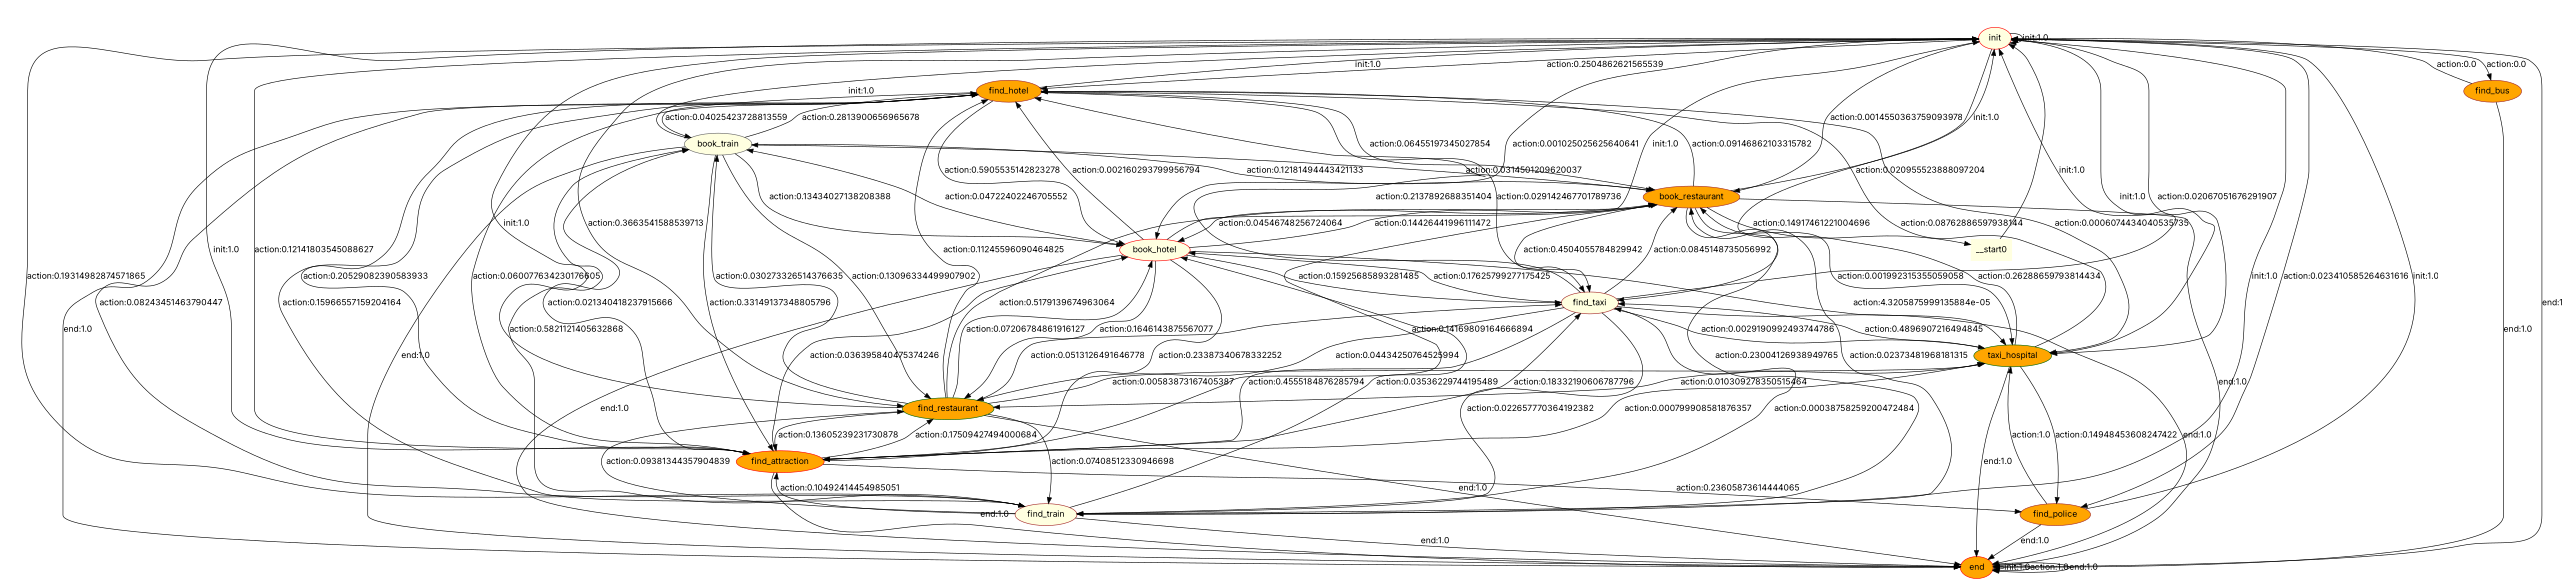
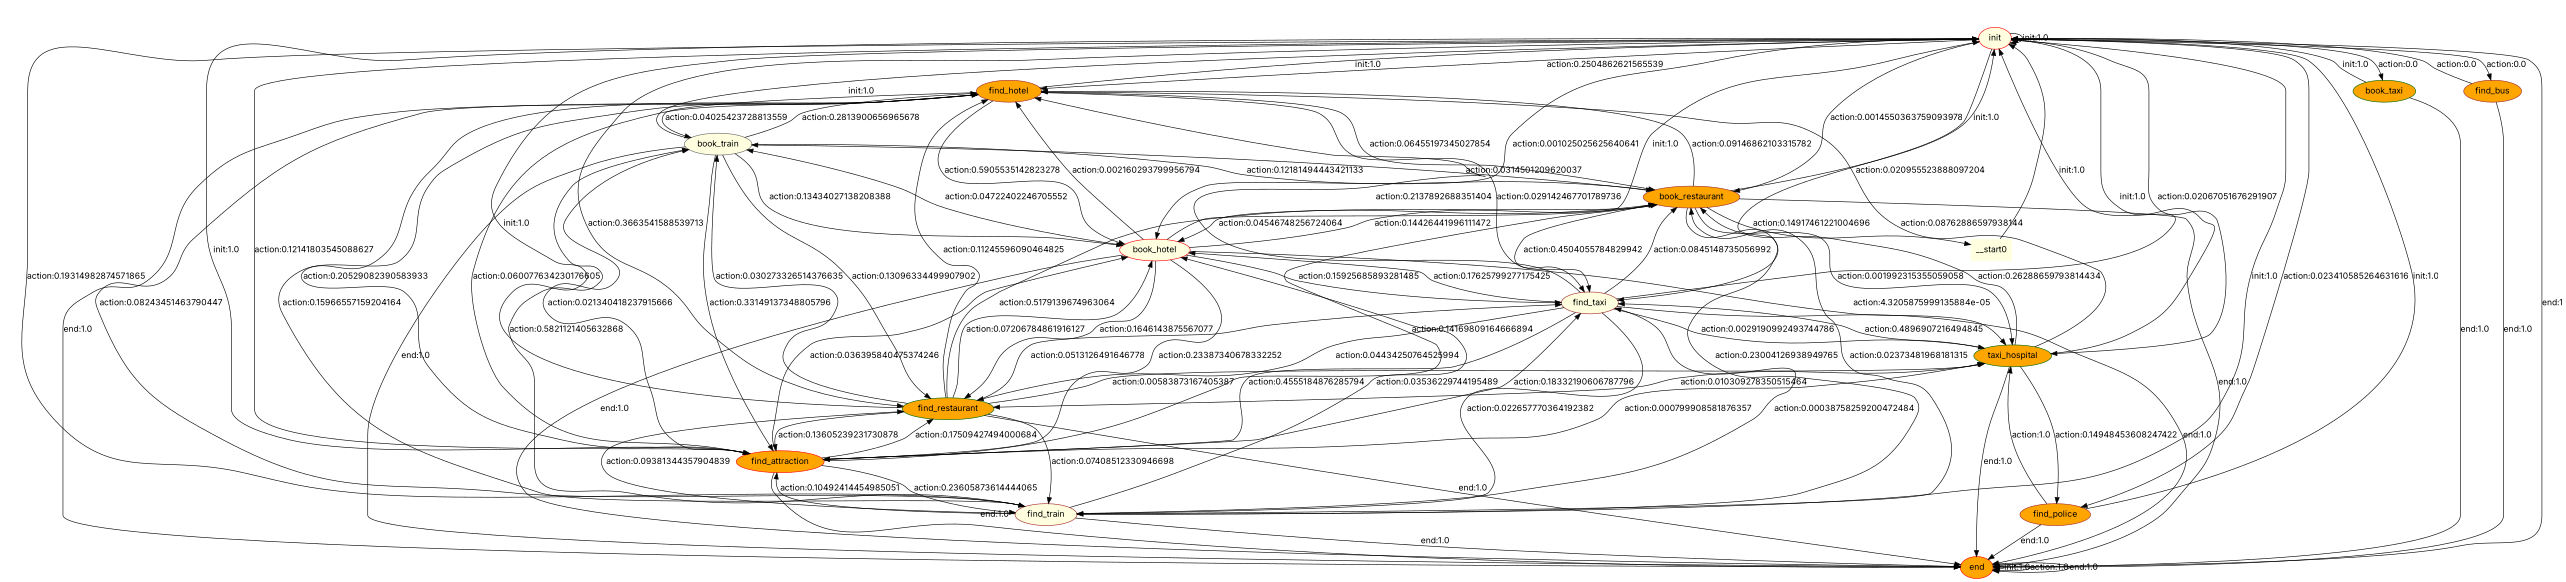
node "book_taxi": added
edge "find_hotel" -> "taxi_hospital": removed, label "action:0.0006074434040535735"
edge "find_attraction" -> "find_police": now "find_attraction" -> "find_train"
